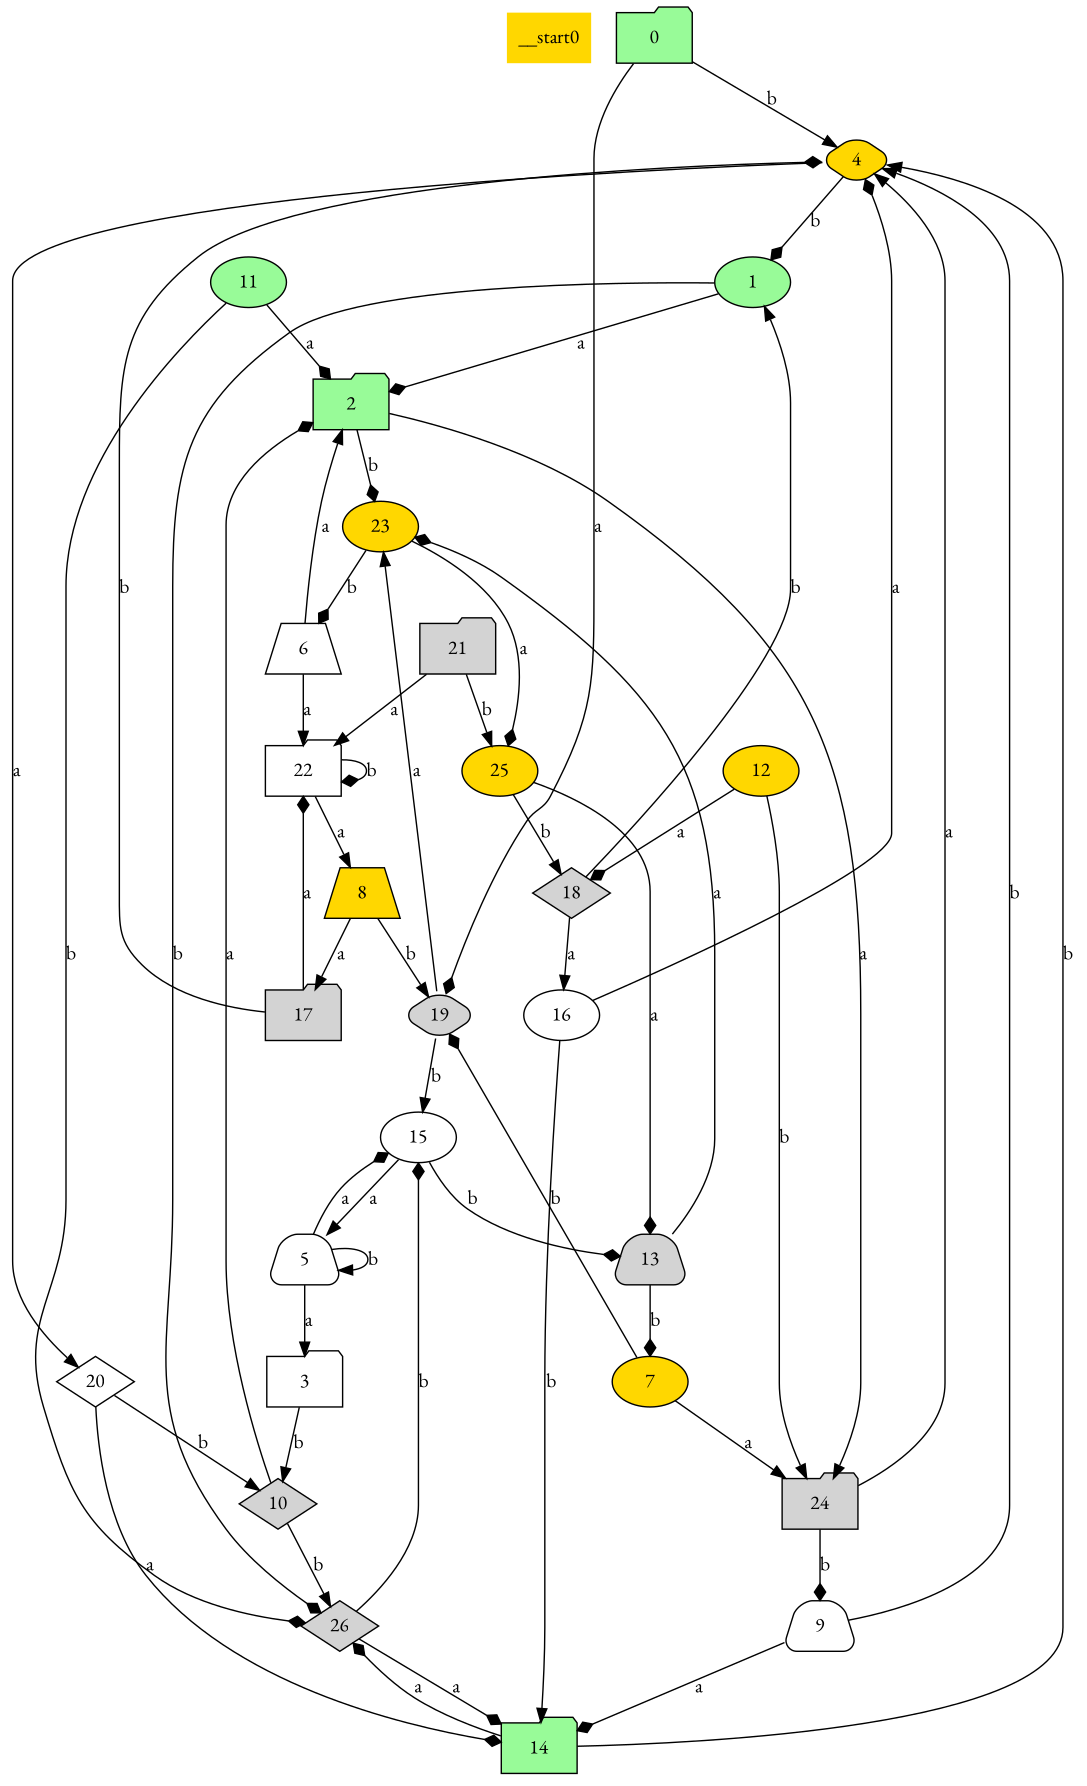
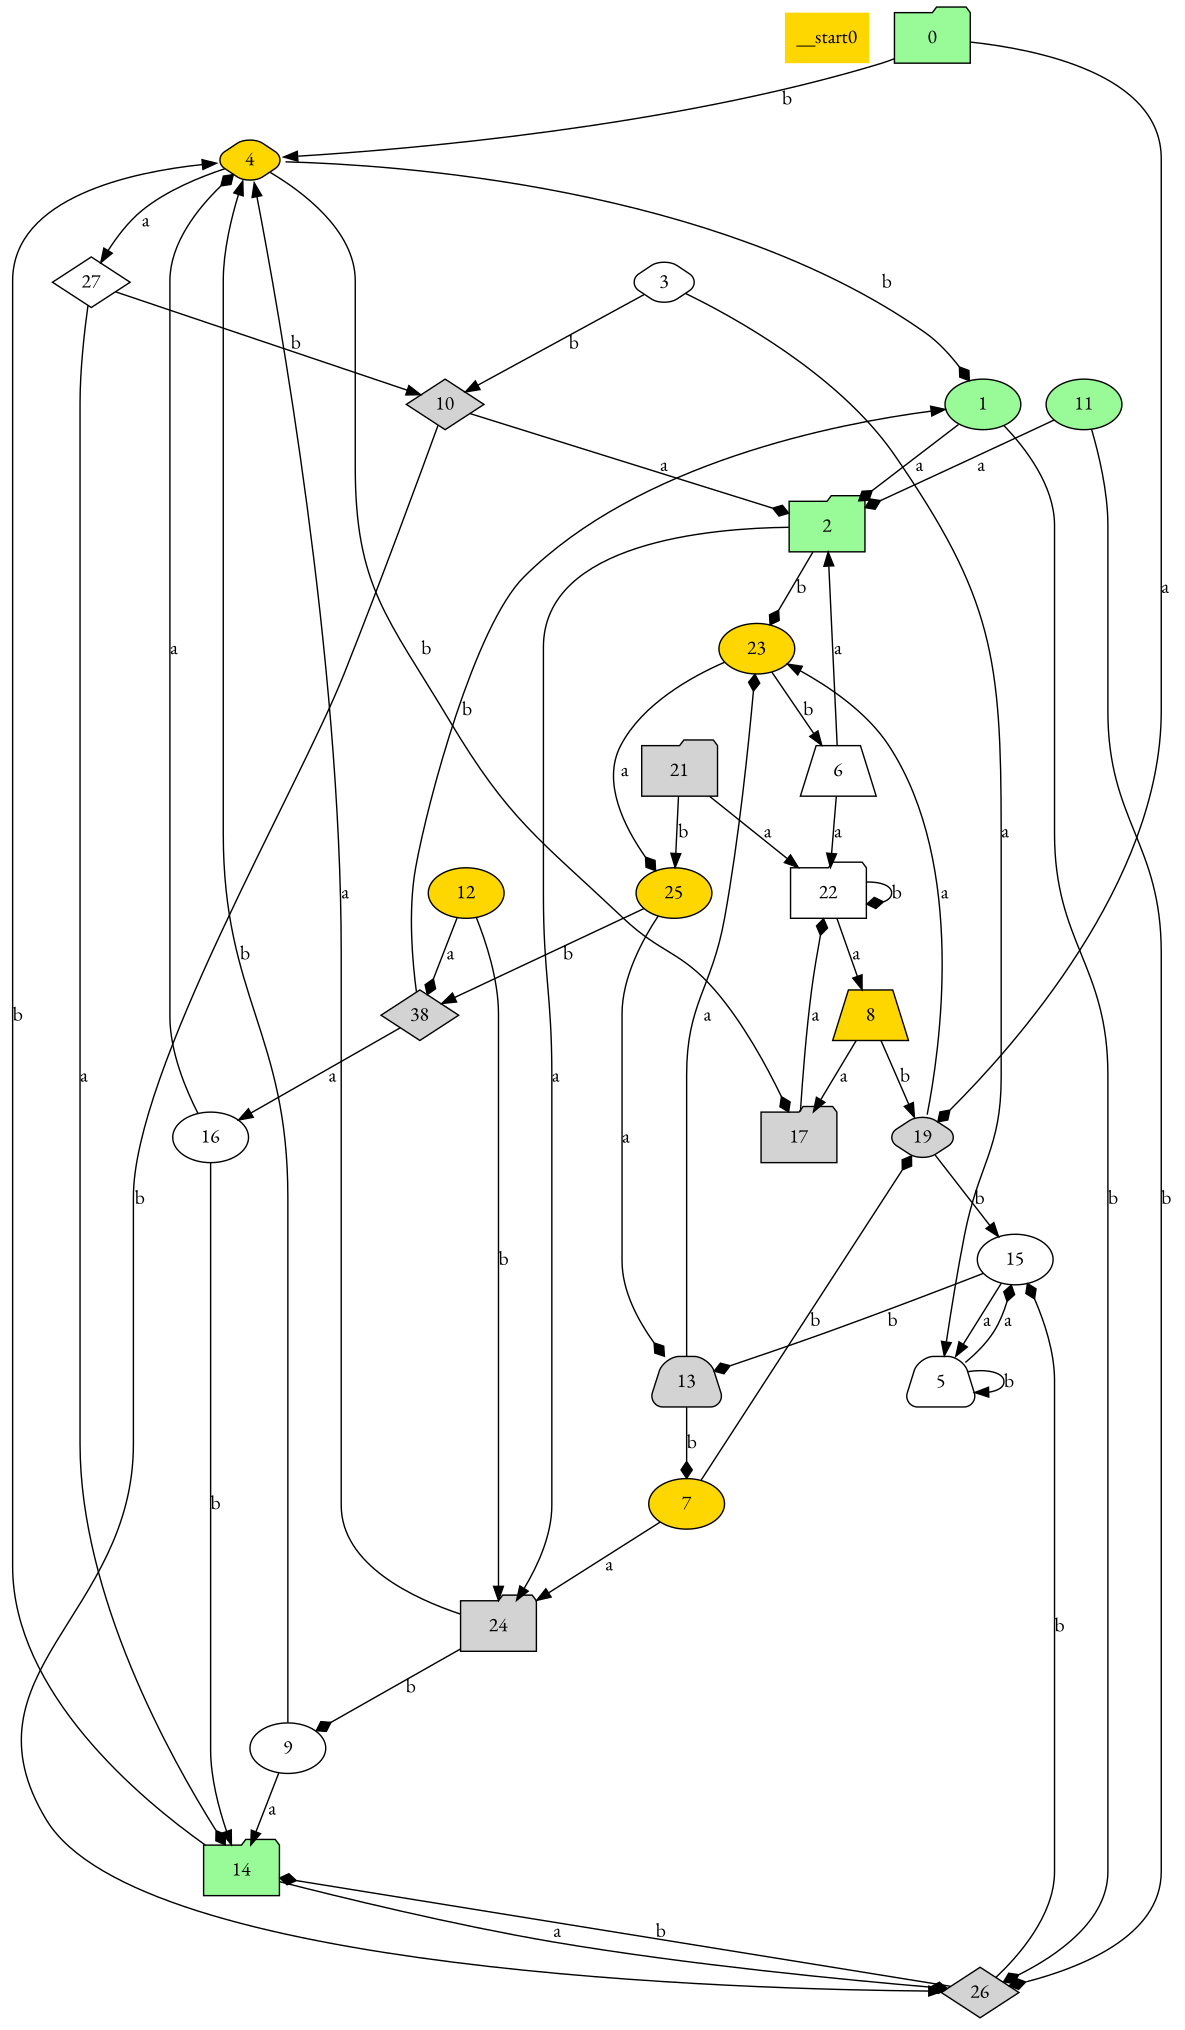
edge "17" -> "4": reversed
edge "23" -> "6": arrowhead diamond -> normal
node "18": label "18" -> "38"
edge "5" -> "3": reversed
node "20": label "20" -> "27"
node "3": shape folder -> diamond
node "9": shape trapezium -> ellipse
edge "9" -> "14": arrowhead diamond -> normal
edge "26" -> "14": label "a" -> "b"
